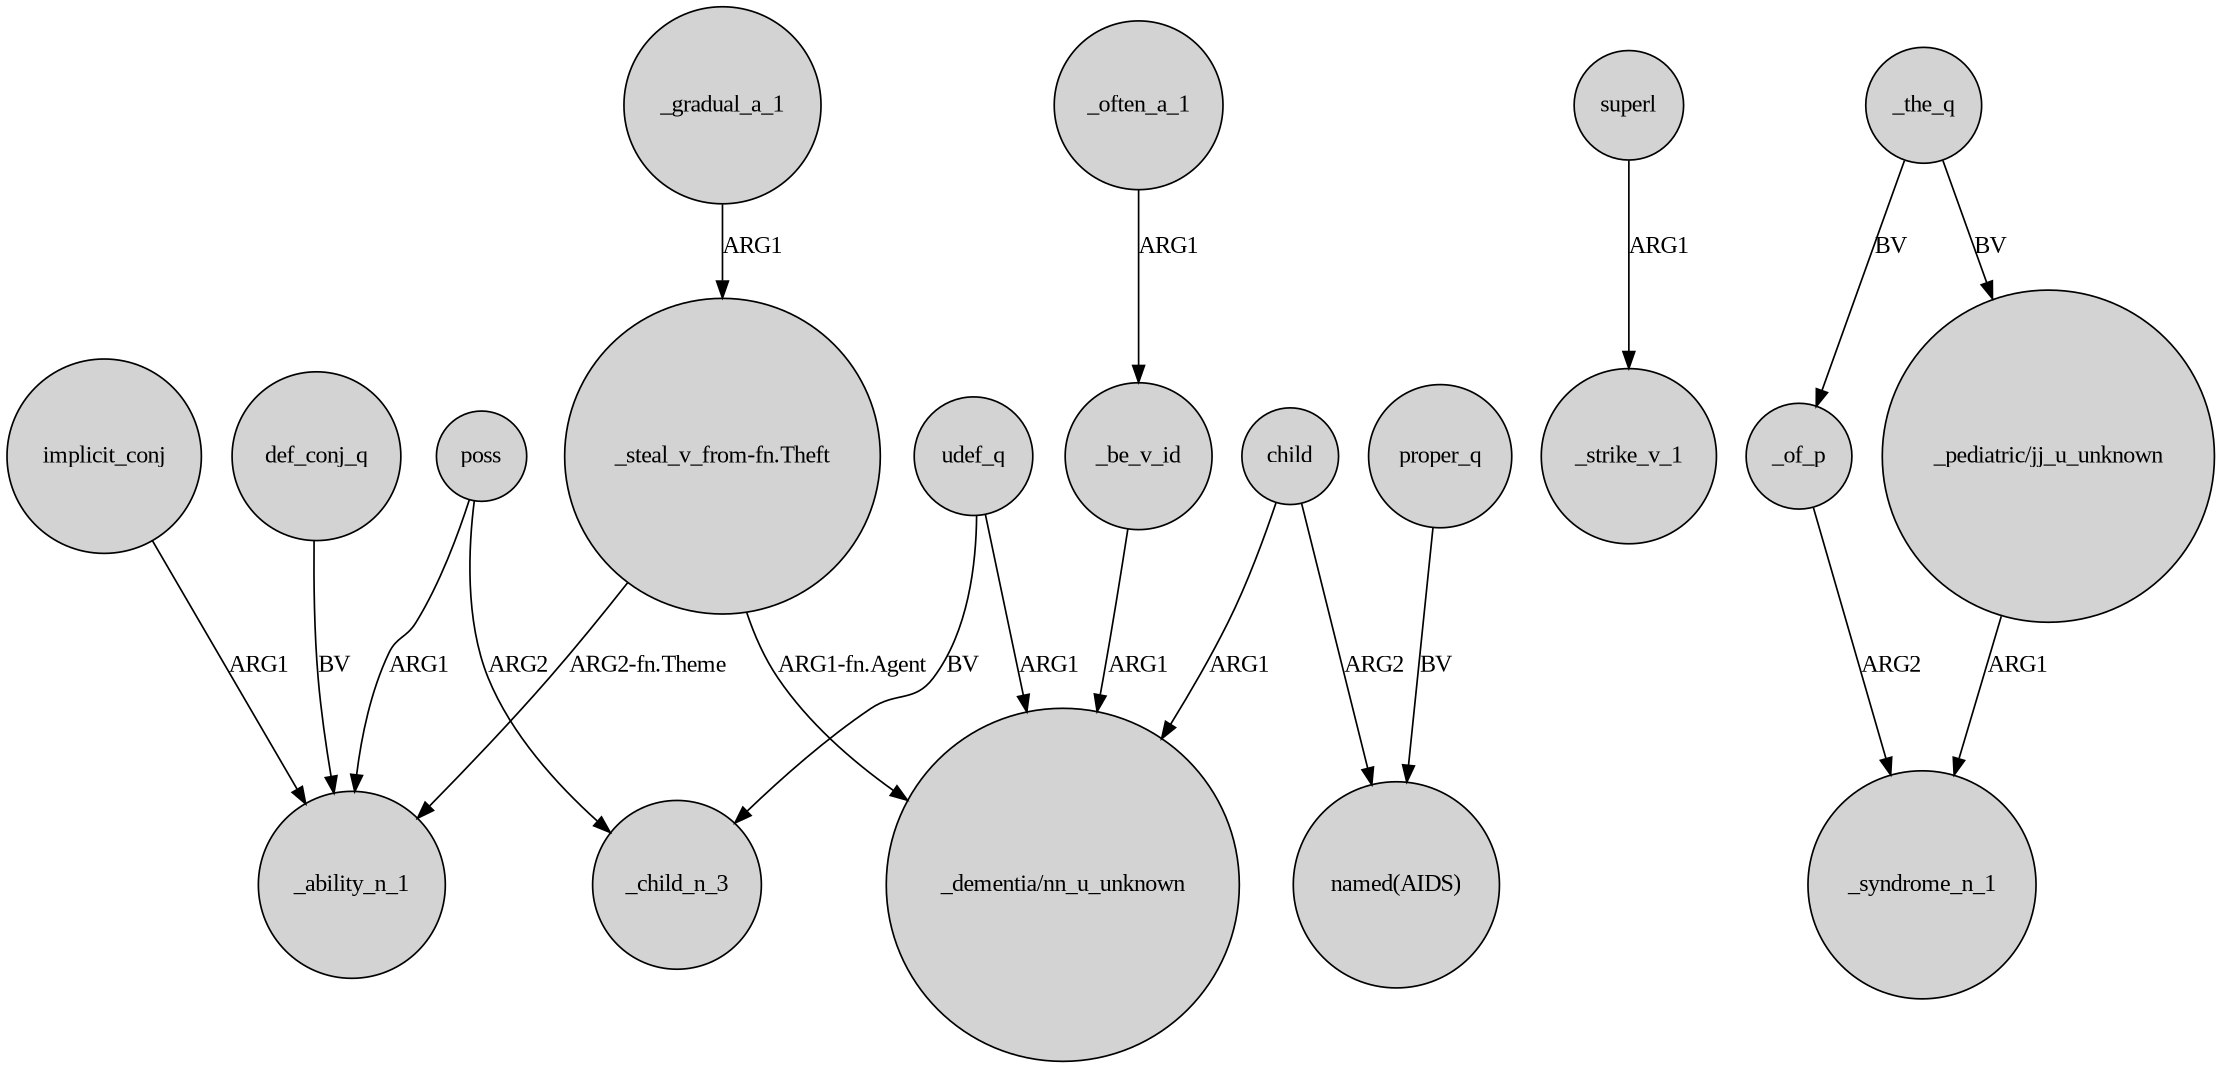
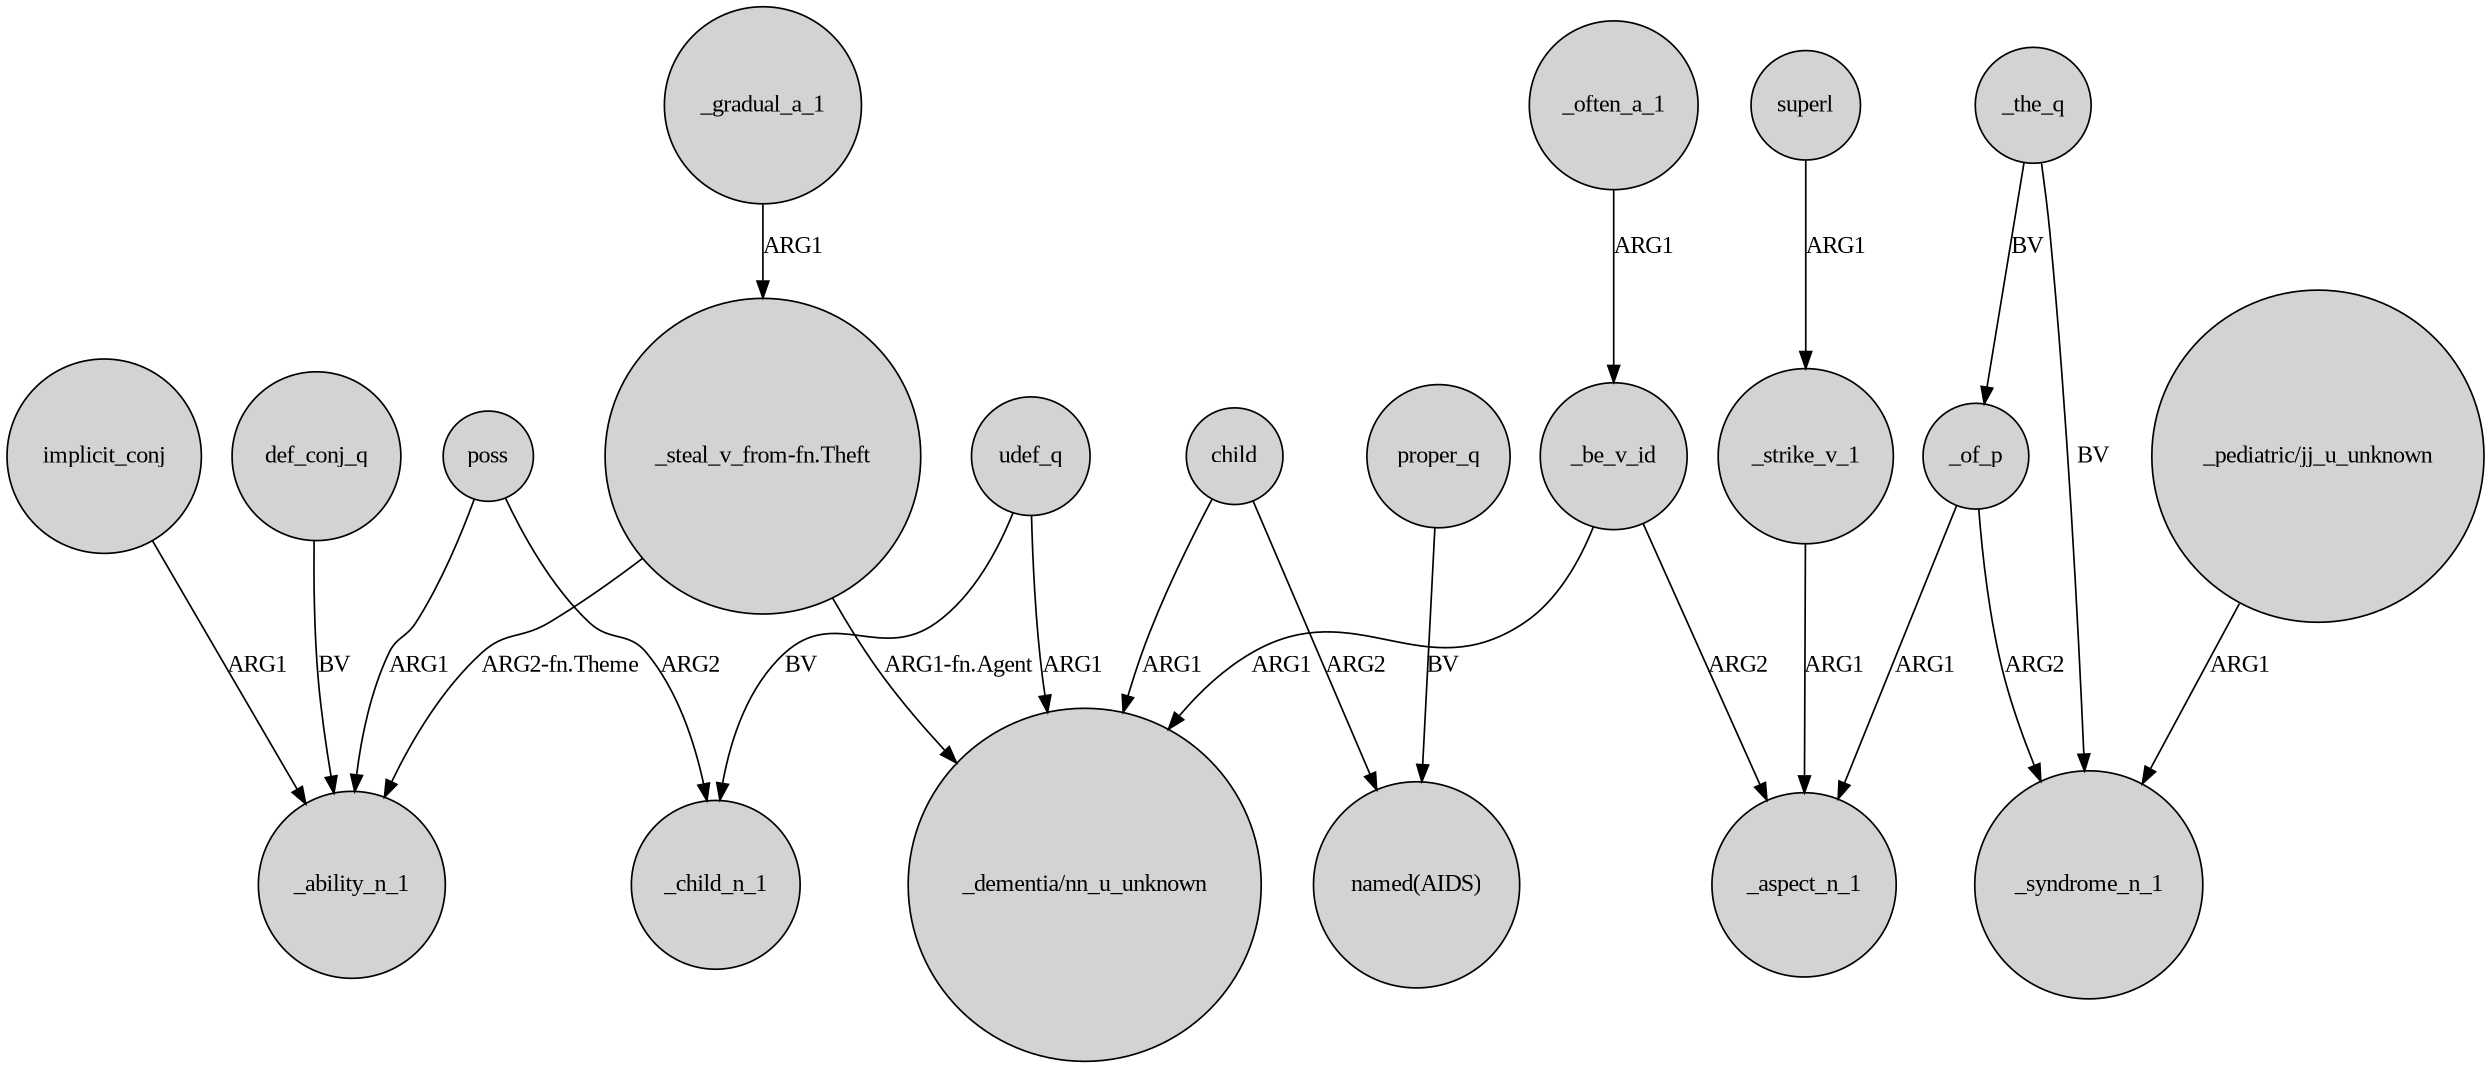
edge "_the_q" -> "_pediatric/jj_u_unknown": now "_the_q" -> "_syndrome_n_1"
node "_child_n_3": label "_child_n_3" -> "_child_n_1"
node "_aspect_n_1": added
